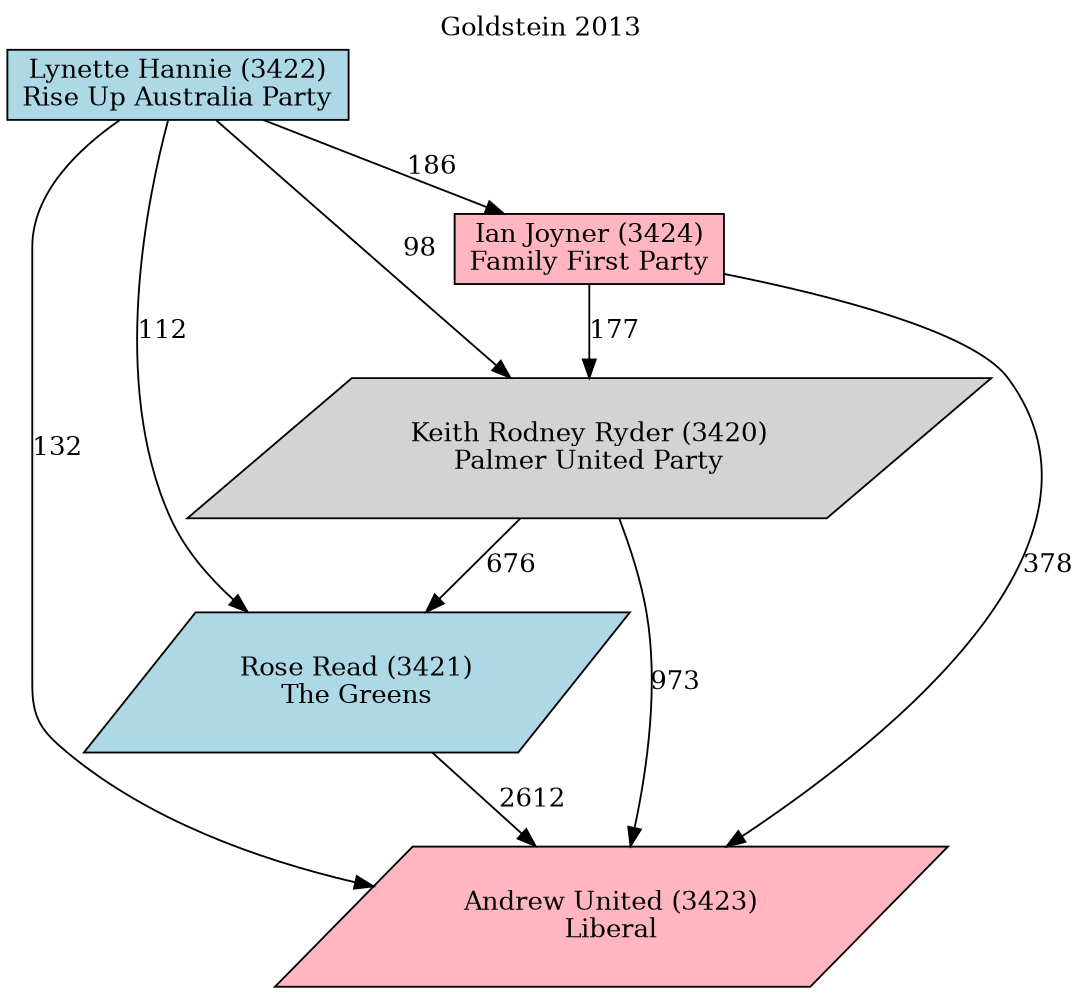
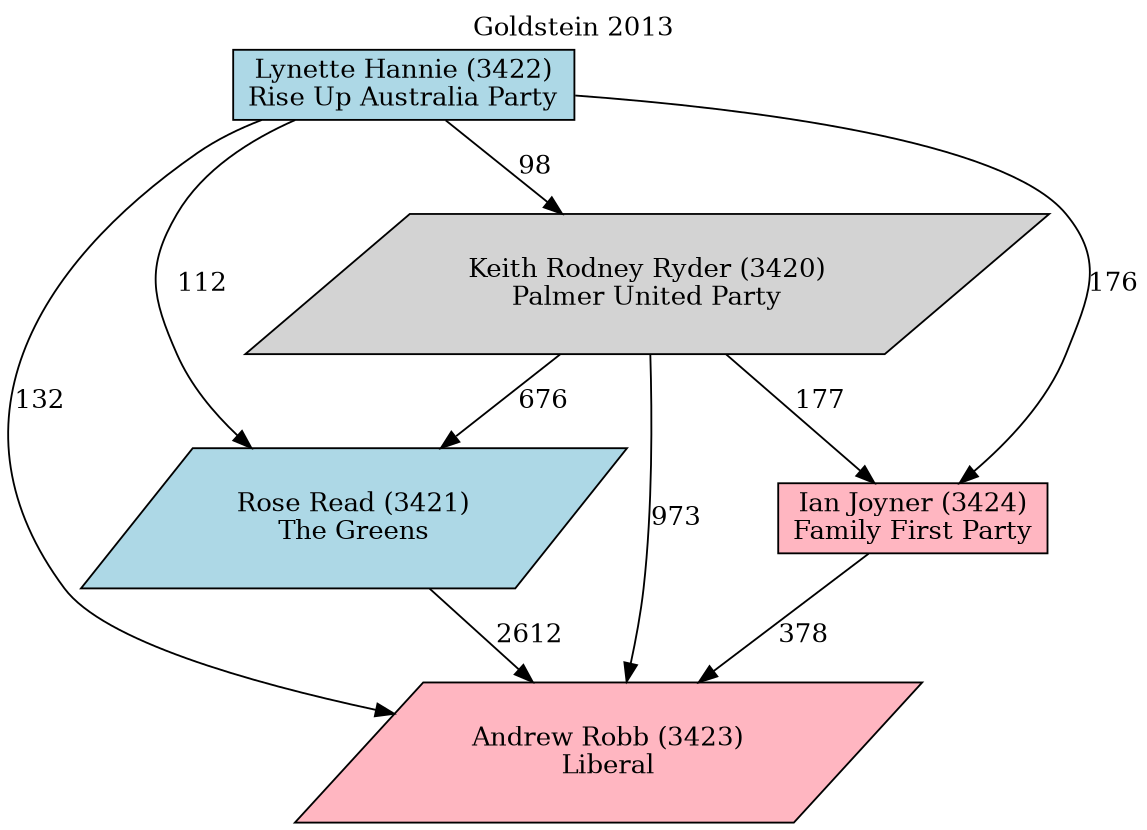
edge "Lynette Hannie (3422) Rise Up Australia Party" -> "Ian Joyner (3424) Family First Party": label "186" -> "176"
edge "Ian Joyner (3424) Family First Party" -> "Keith Rodney Ryder (3420) Palmer United Party": reversed
node "Andrew United (3423) Liberal": label "Andrew United (3423) Liberal" -> "Andrew Robb (3423) Liberal"
